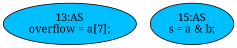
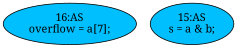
node "13:AS overflow = a[7];": label "13:AS overflow = a[7];" -> "16:AS overflow = a[7];"
